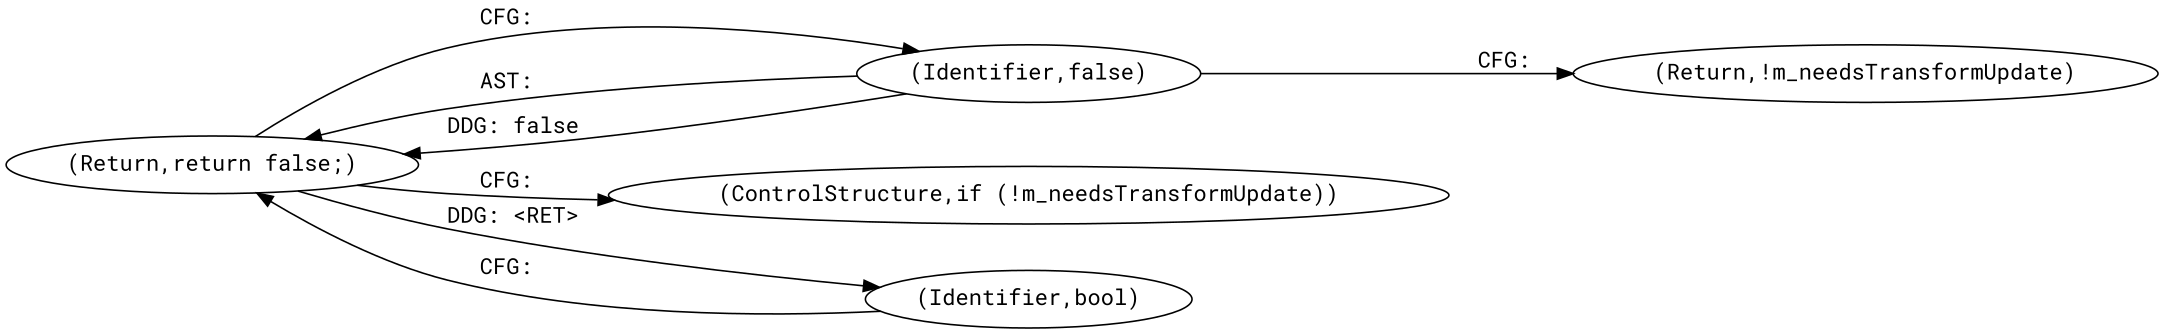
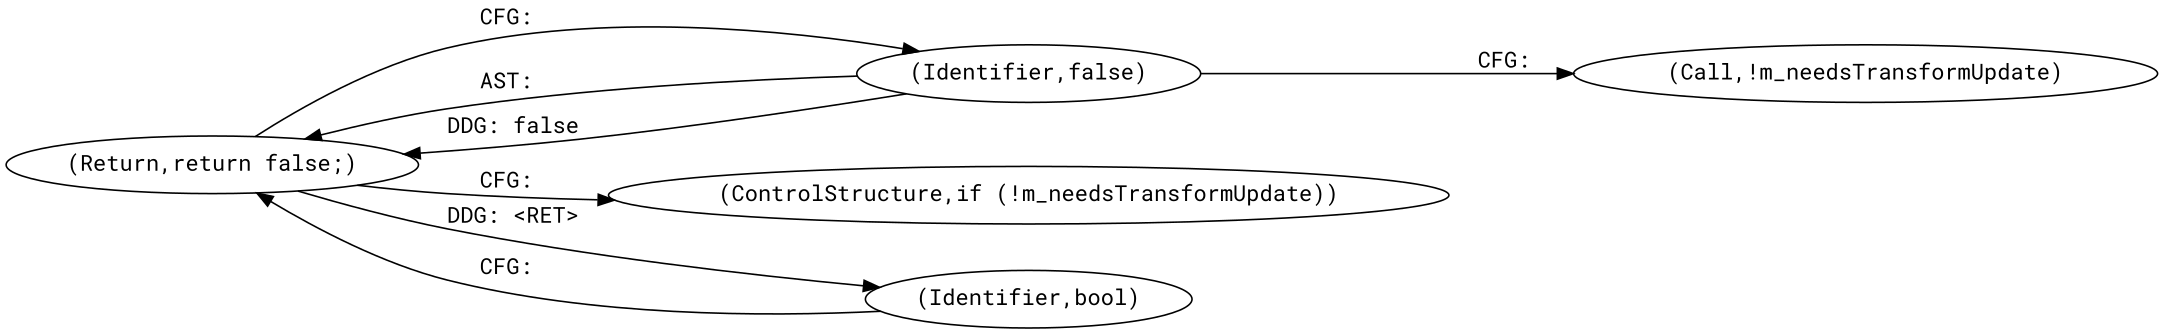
node "(Return,!m_needsTransformUpdate)": label "(Return,!m_needsTransformUpdate)" -> "(Call,!m_needsTransformUpdate)"
